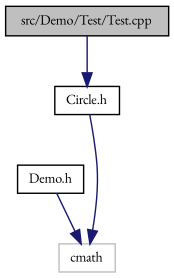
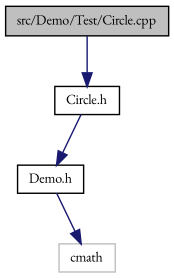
node "src/Demo/Test/Test.cpp": label "src/Demo/Test/Test.cpp" -> "src/Demo/Test/Circle.cpp"
edge "Circle.h" -> "cmath": now "Circle.h" -> "Demo.h"
